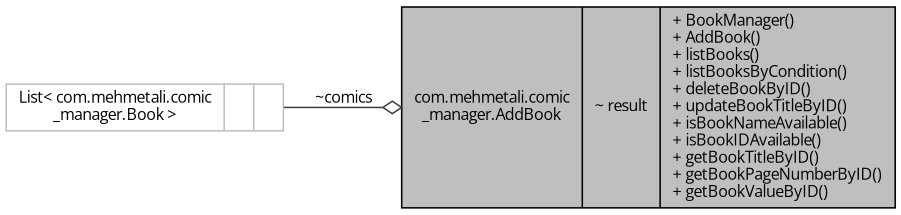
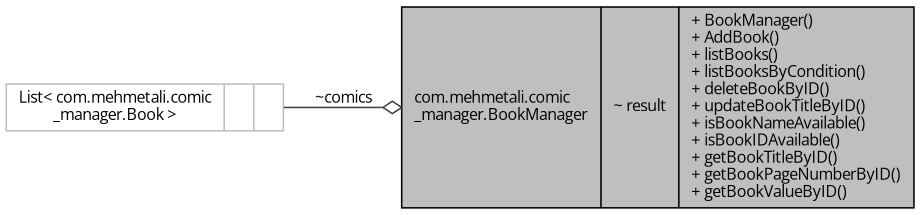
node "com.mehmetali.comic": text "_manager.AddBook" -> "_manager.BookManager"
